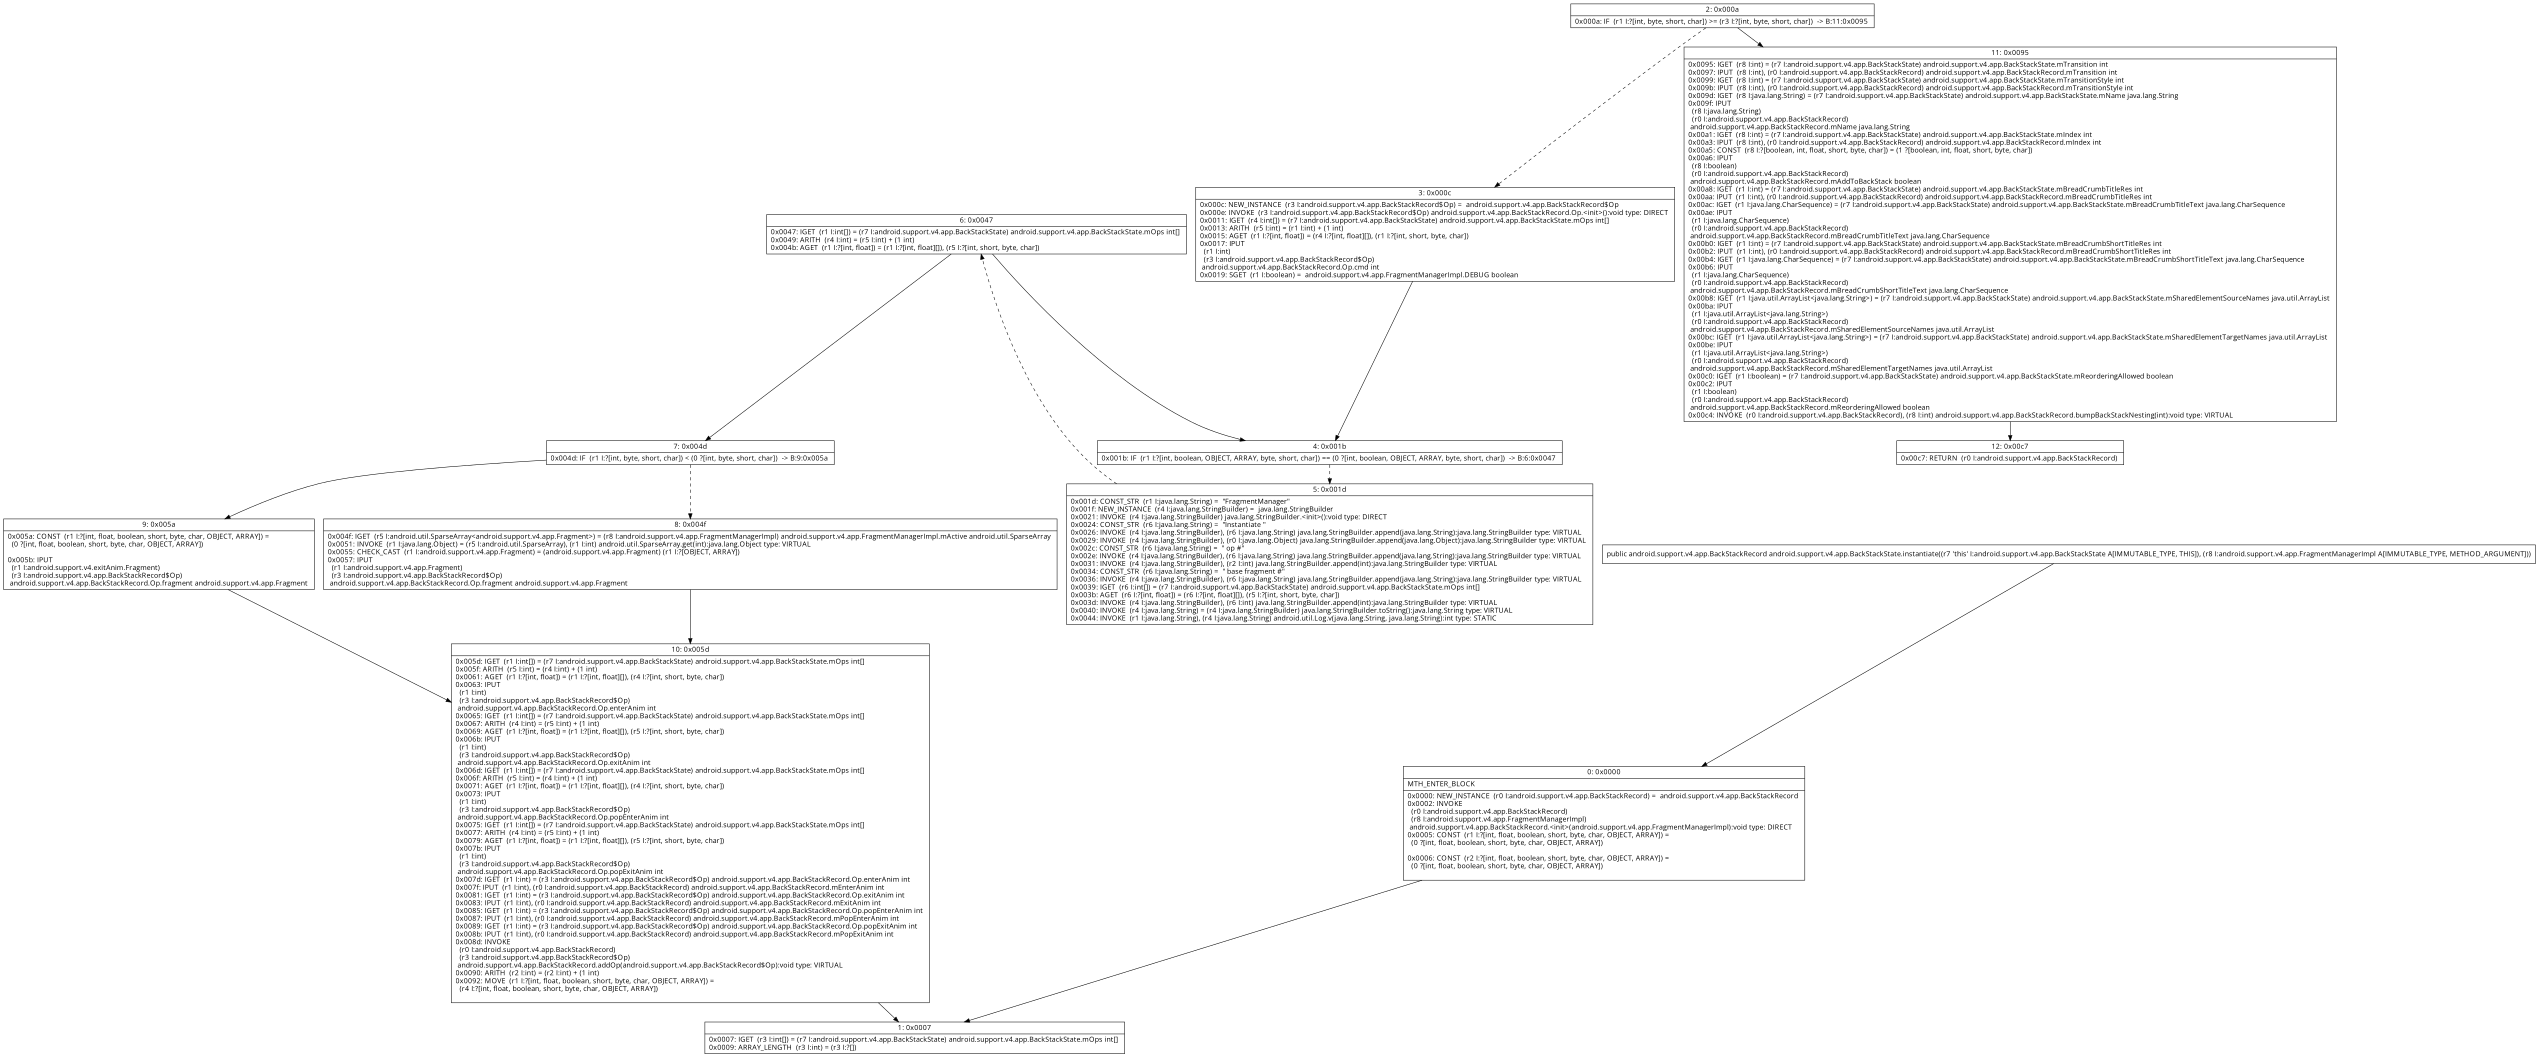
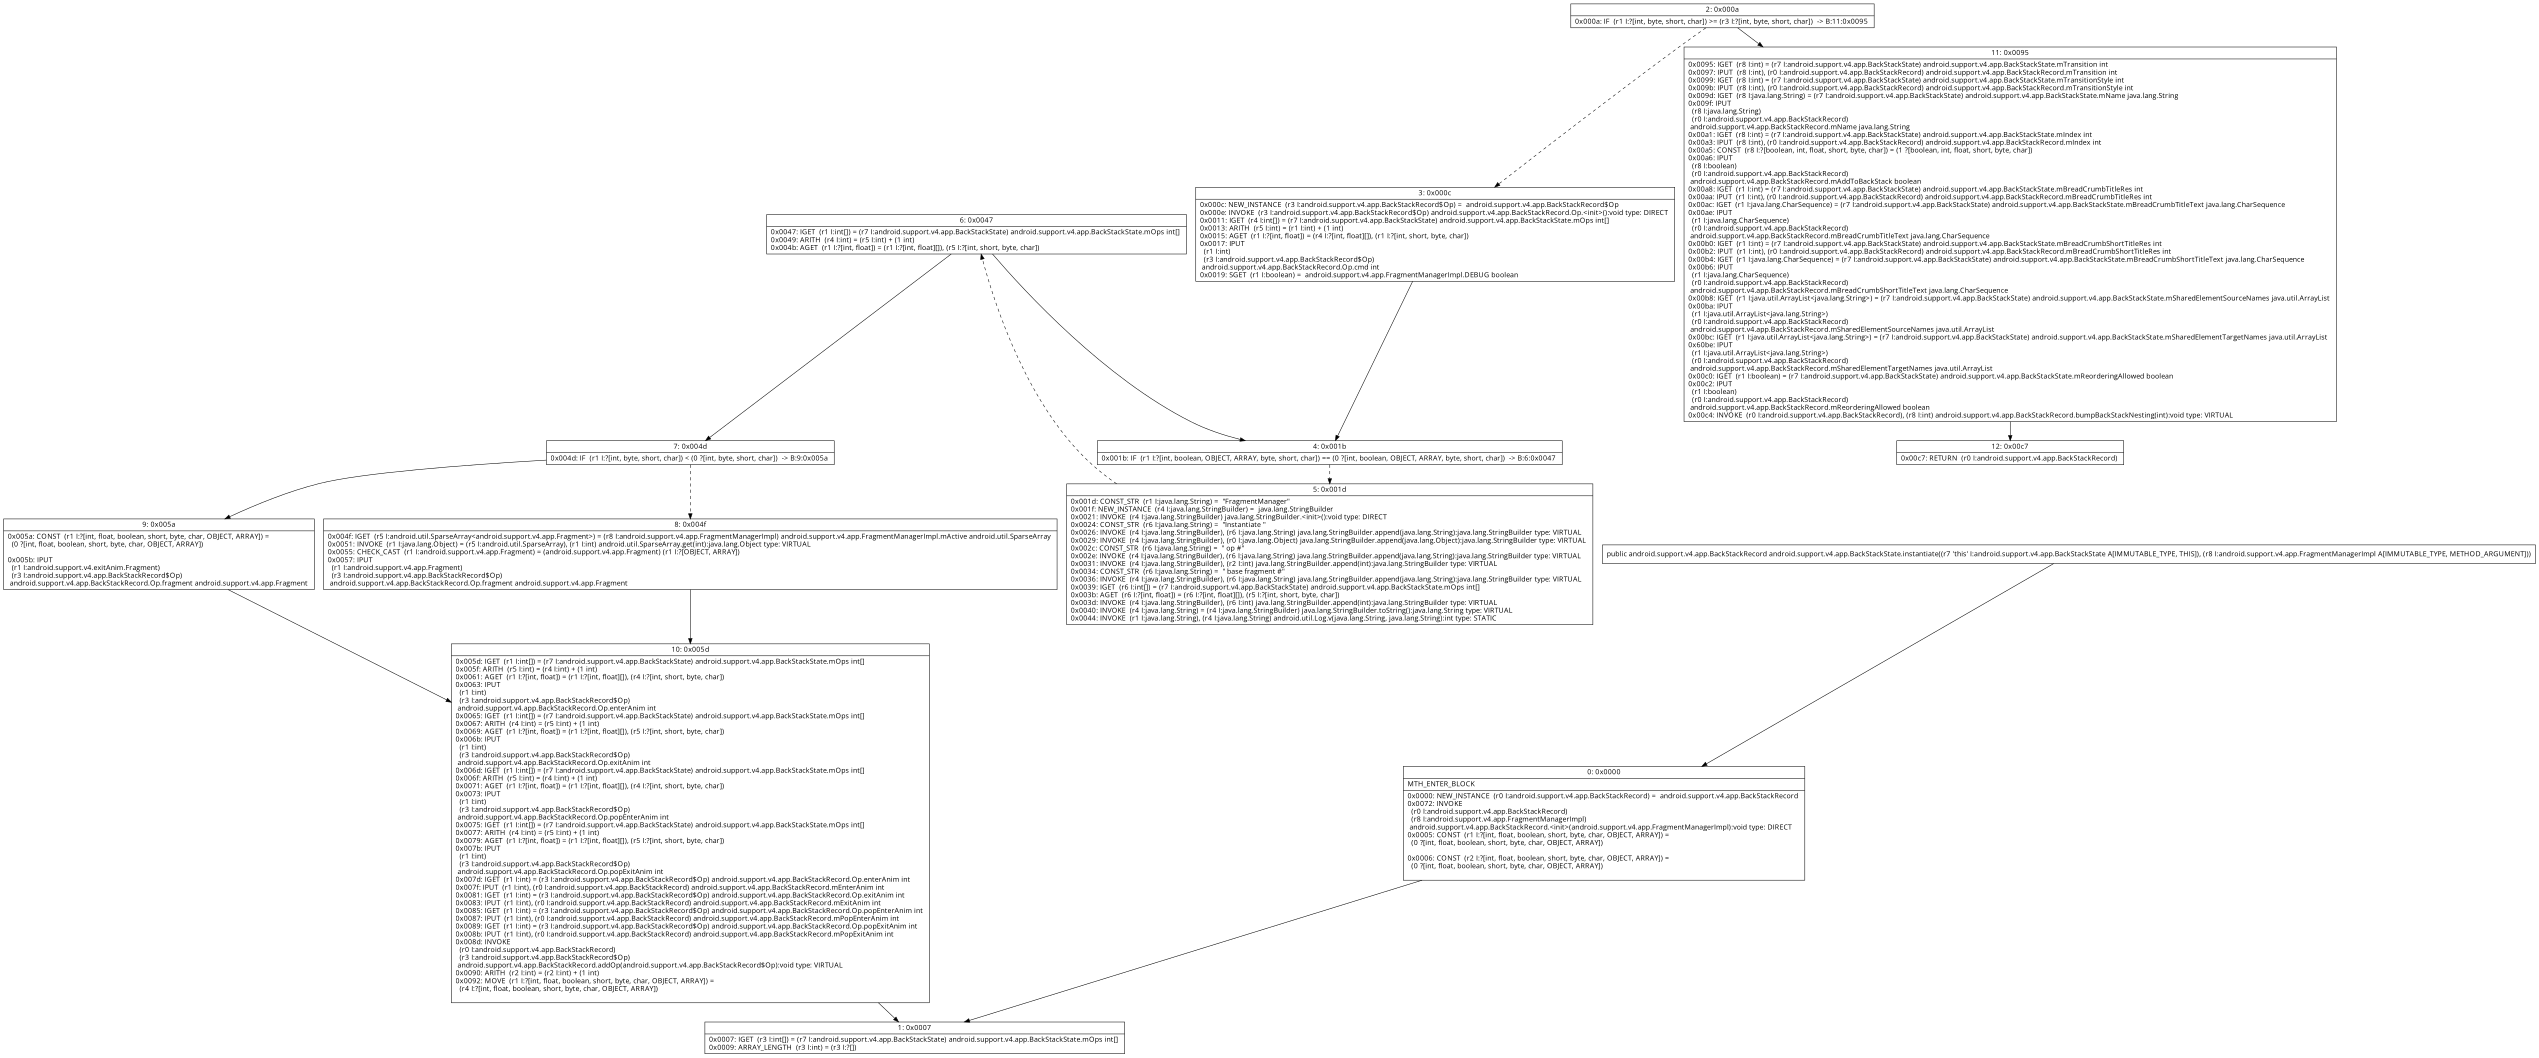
node "11: 0x0095": text "0x00be: IPUT" -> "0x60be: IPUT"
node "0: 0x0000": text "0x0002: INVOKE" -> "0x0072: INVOKE"
